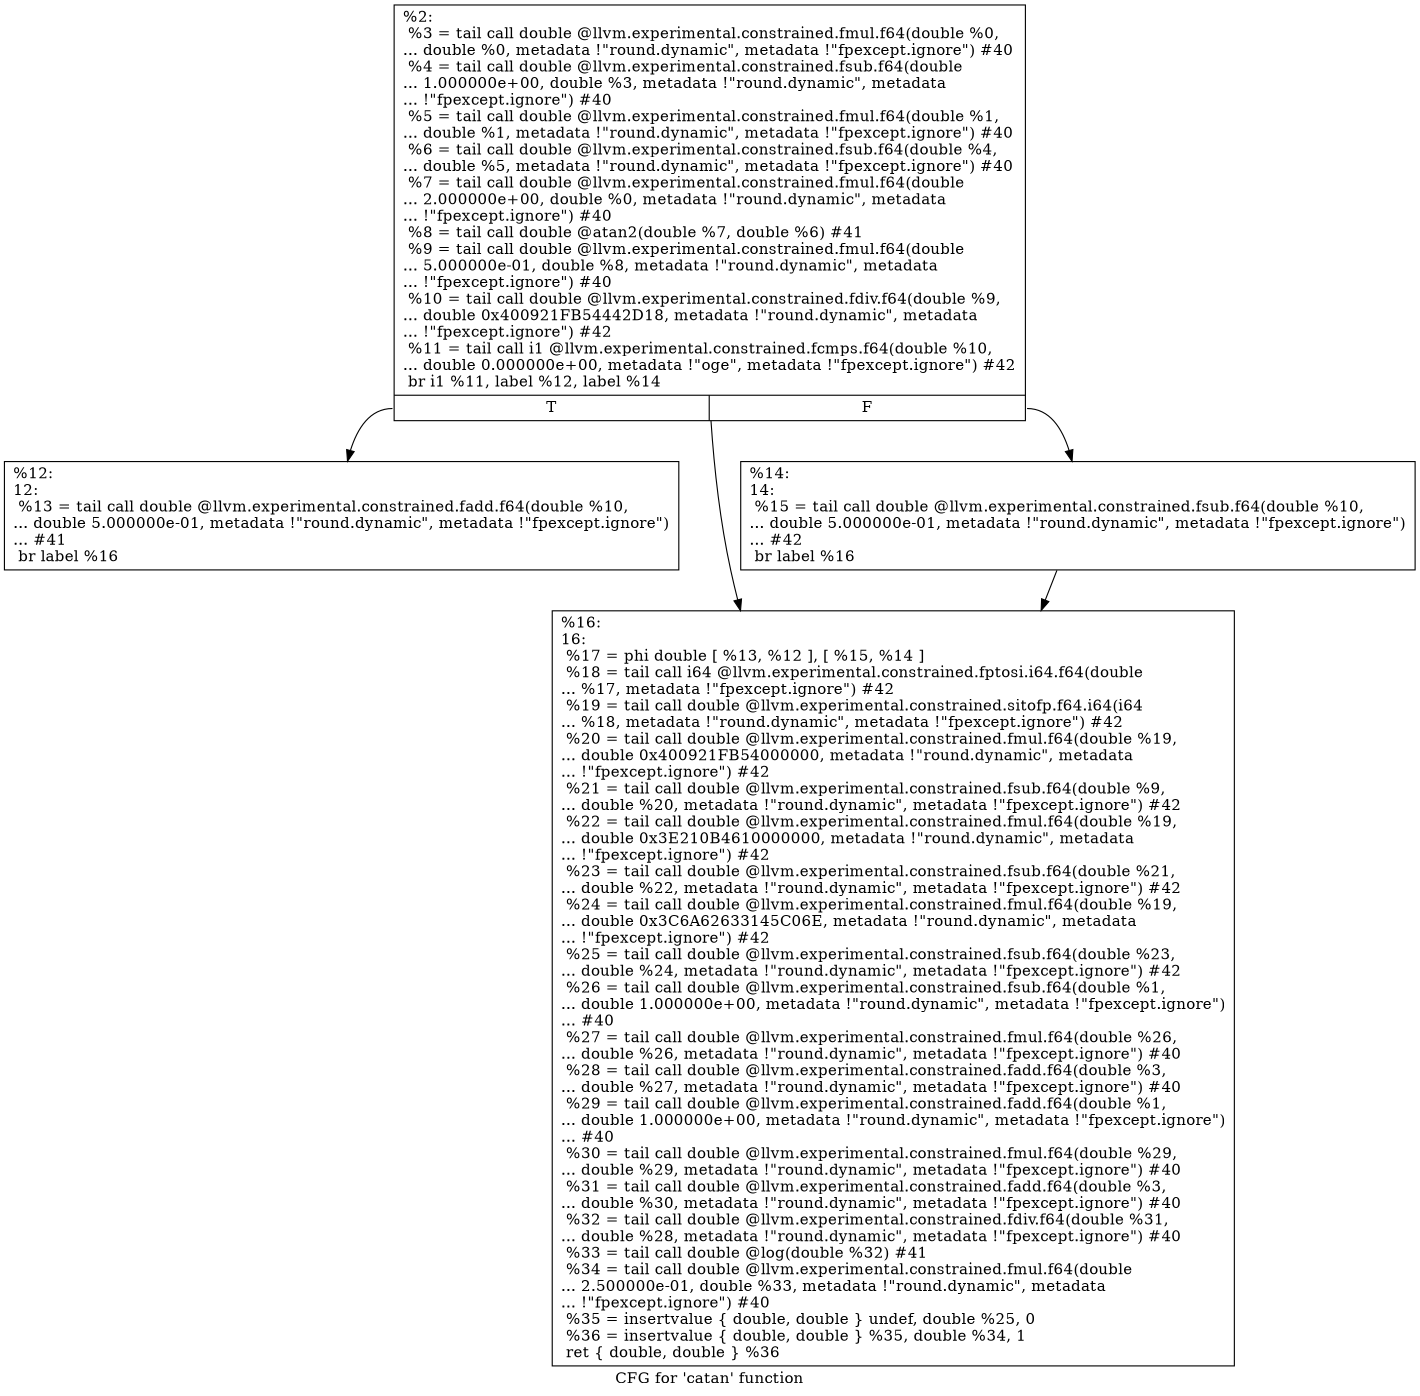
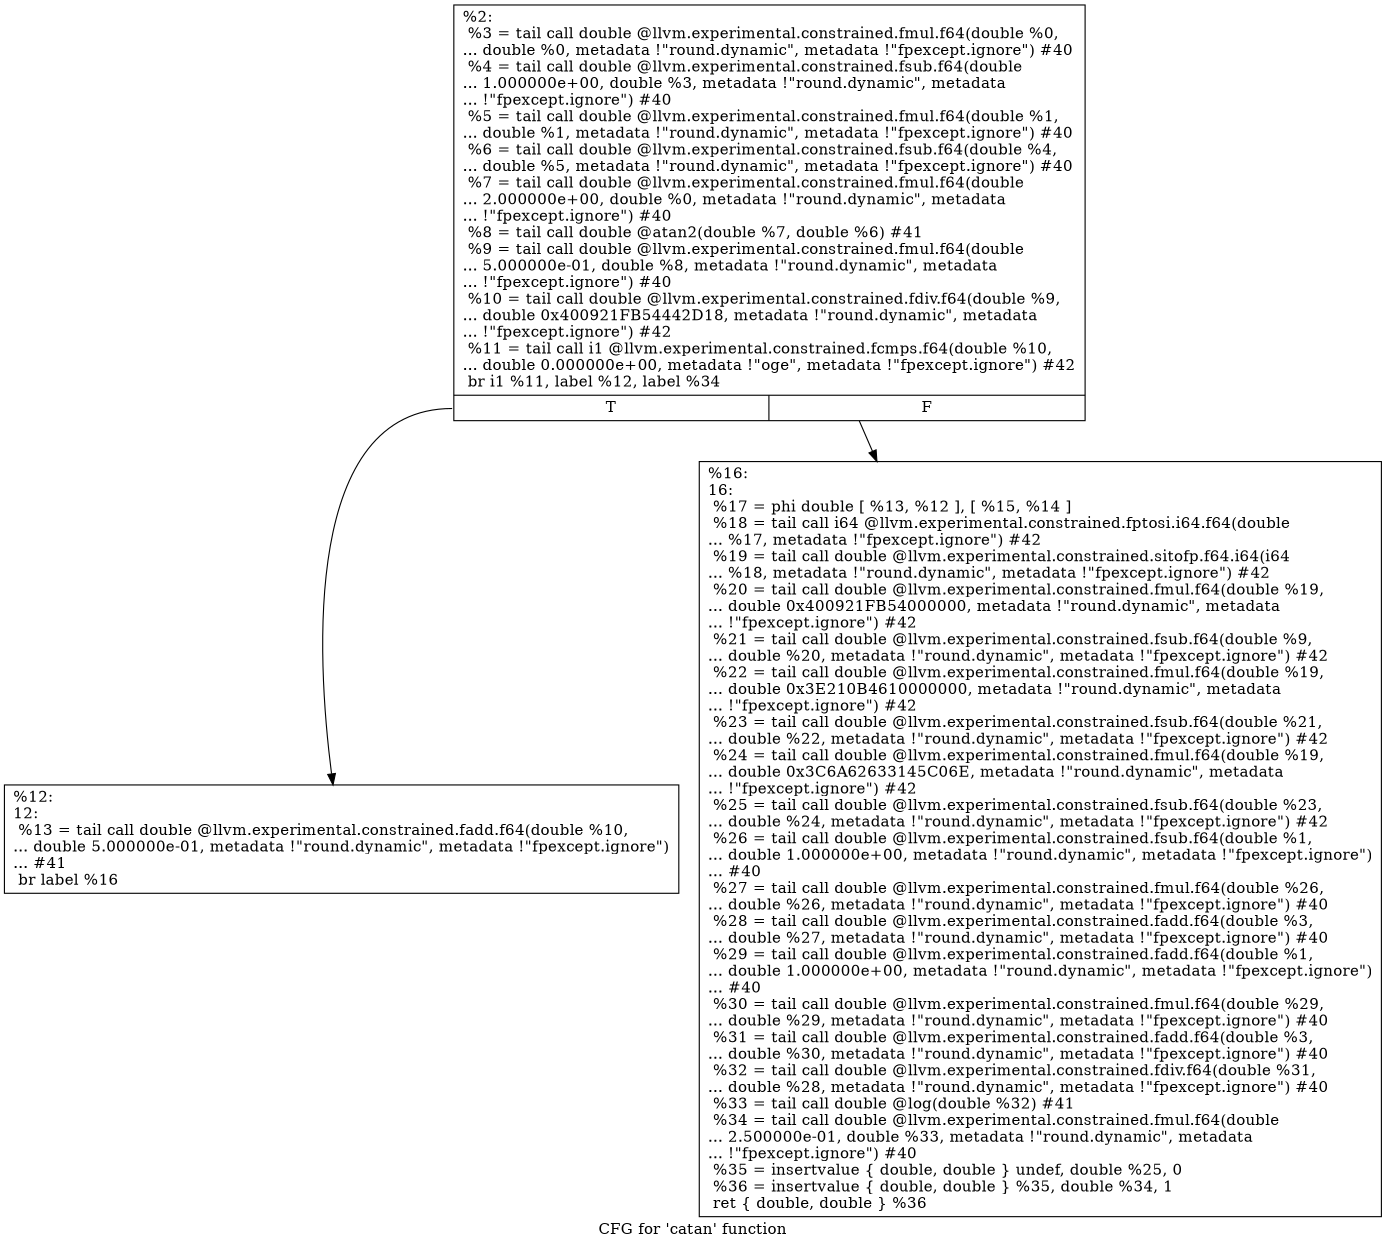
node "%2:": text "br i1 %11, label %12, label %14" -> "br i1 %11, label %12, label %34"
node "%14:": removed
